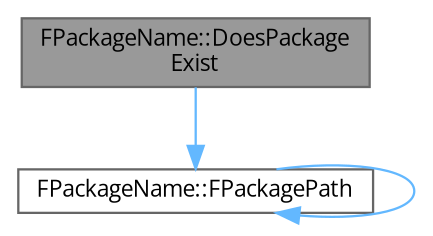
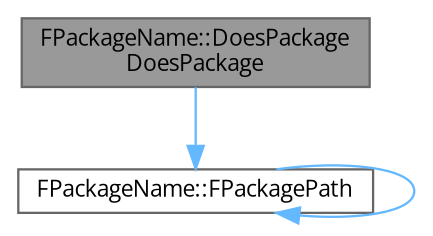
node "FPackageName::DoesPackage Exist": label "FPackageName::DoesPackage Exist" -> "FPackageName::DoesPackage DoesPackage"
